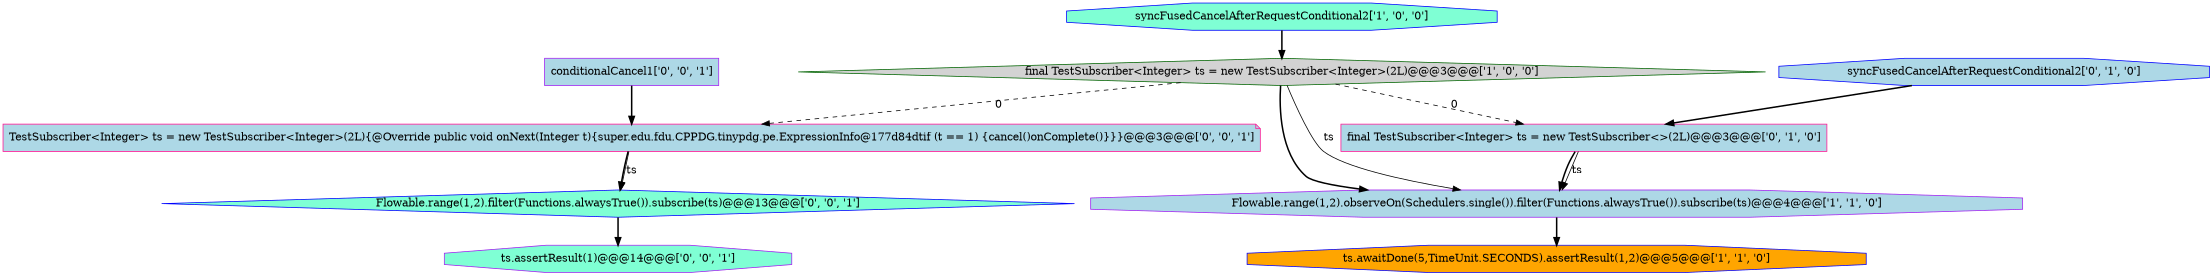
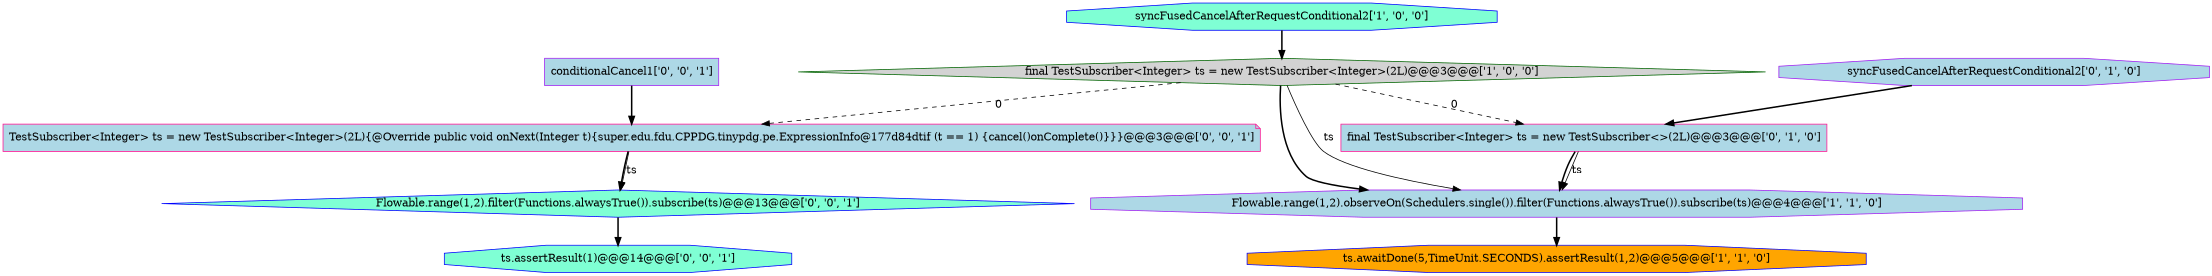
node "syncFusedCancelAfterRequestConditional2['0', '1', '0']": color blue -> purple
node "ts.assertResult(1)@@@14@@@['0', '0', '1']": color purple -> blue
